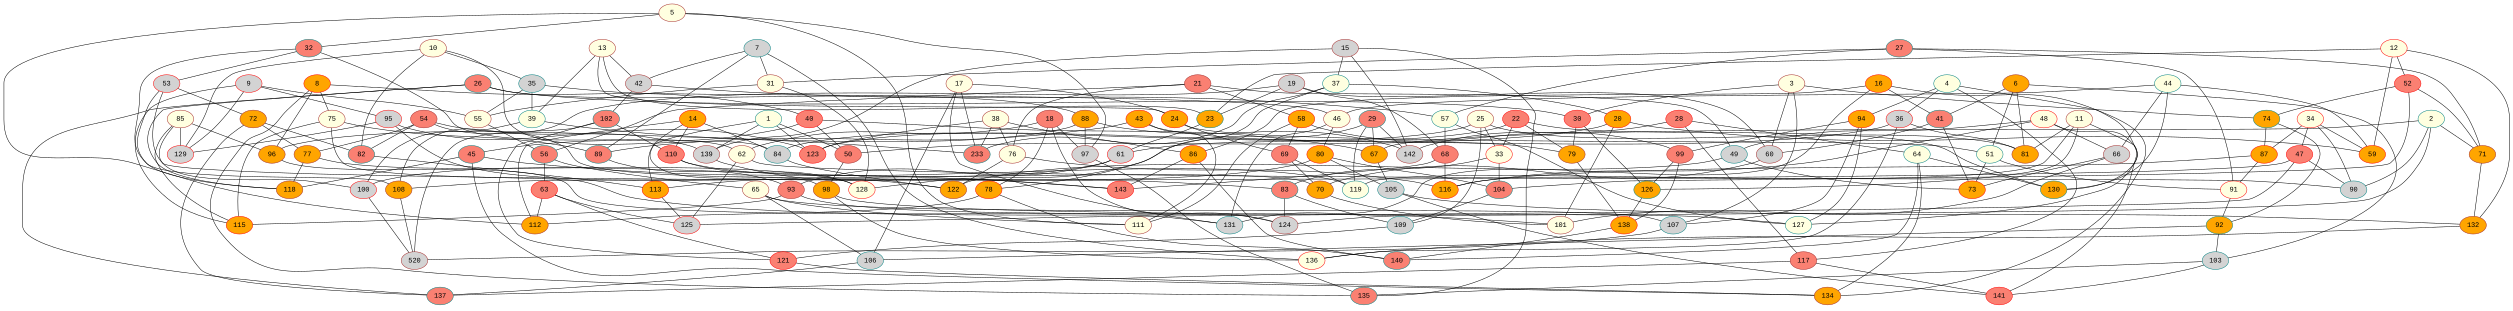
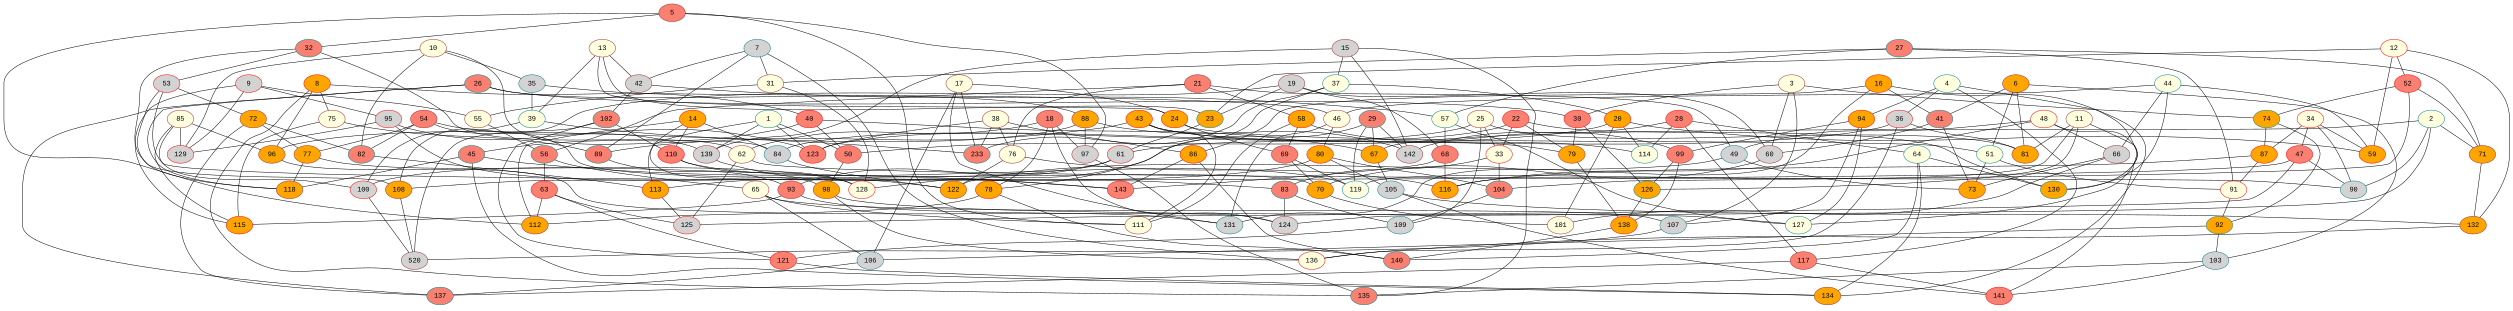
node "5": fillcolor lightyellow -> salmon
edge "35" -- "55": removed
node "114": added
edge "75" -- "101": removed
